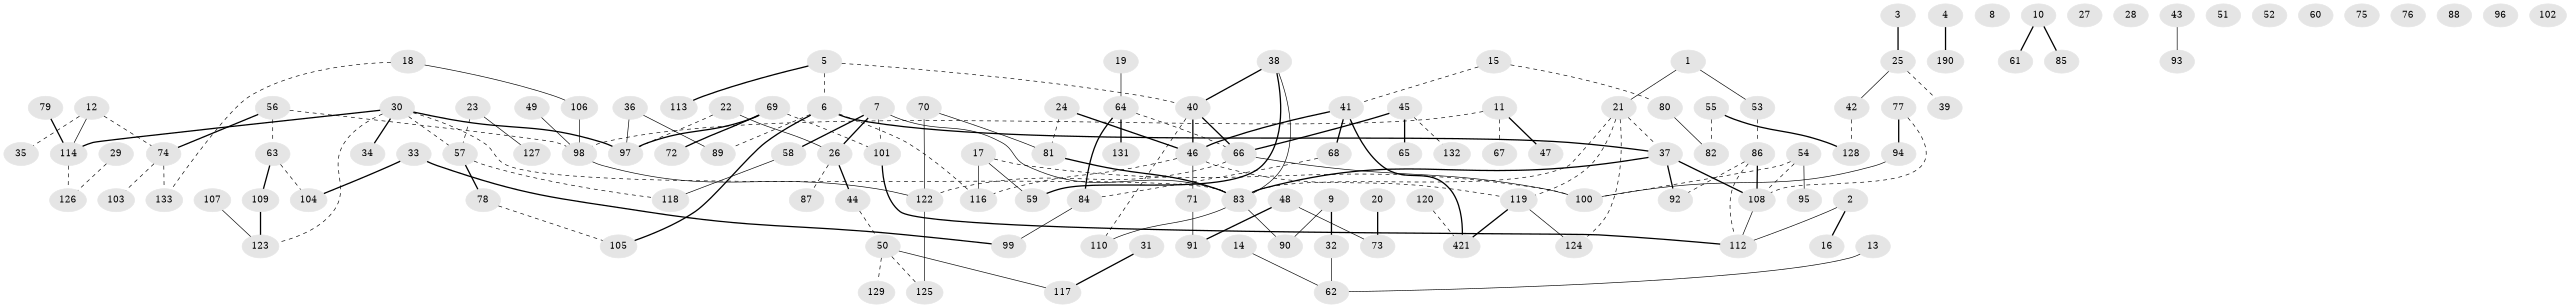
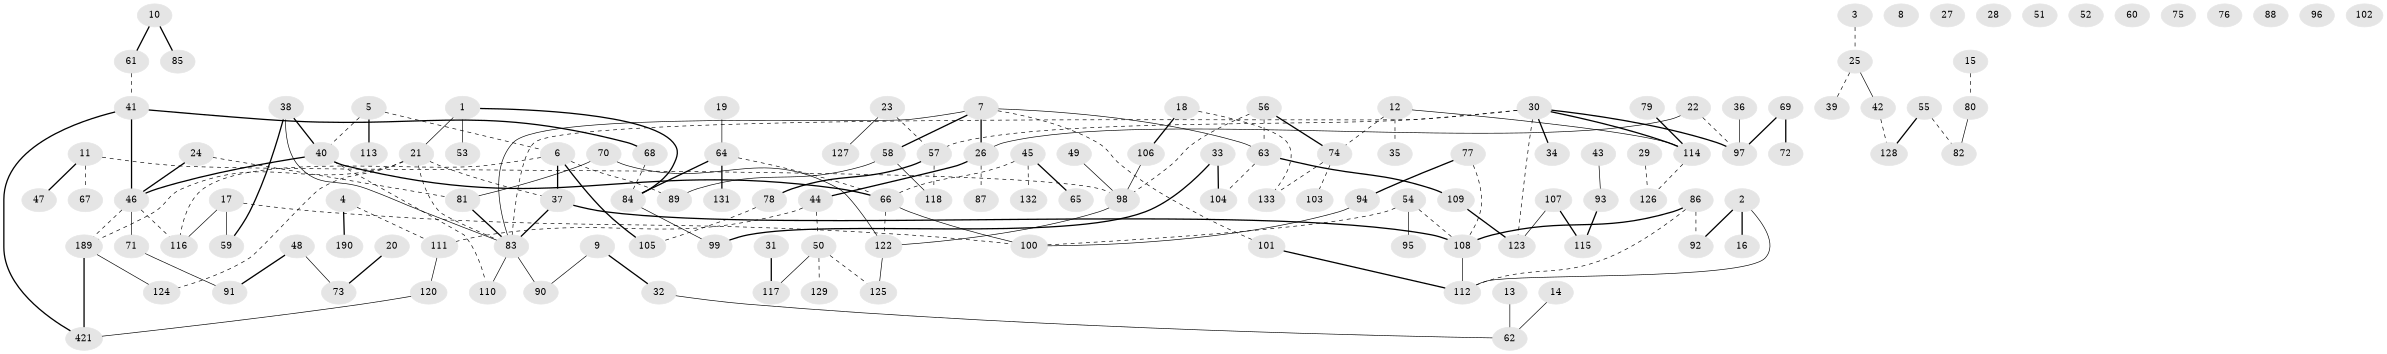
edge "3" -- "25": style bold -> dashed
edge "18" -- "106": style solid -> bold
edge "15" -- "41": now "61" -- "41"
edge "7" -- "63": added
edge "1" -- "84": added
edge "36" -- "89": now "58" -- "89"
edge "69" -- "101": removed
edge "53" -- "86": removed
edge "45" -- "66": style bold -> dashed
edge "37" -- "92": now "2" -- "92"
node "119": label "119" -> "189"
edge "120" -- "421": style dashed -> solid
node "111": added
node "115": added
